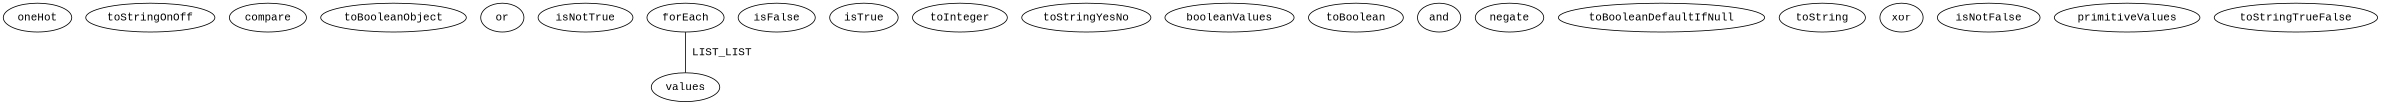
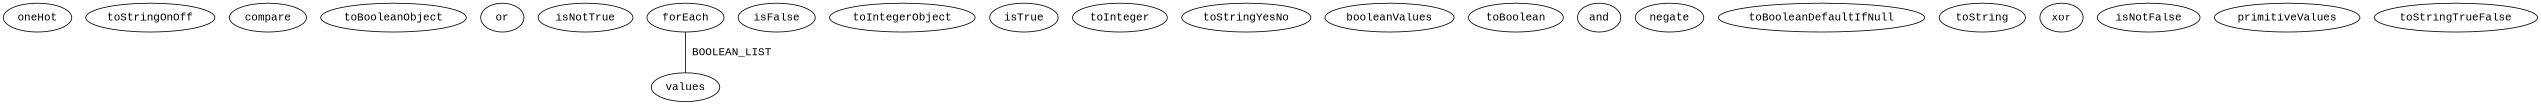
node "toIntegerObject": added
edge "forEach" -- "values": label " LIST_LIST" -> " BOOLEAN_LIST"
